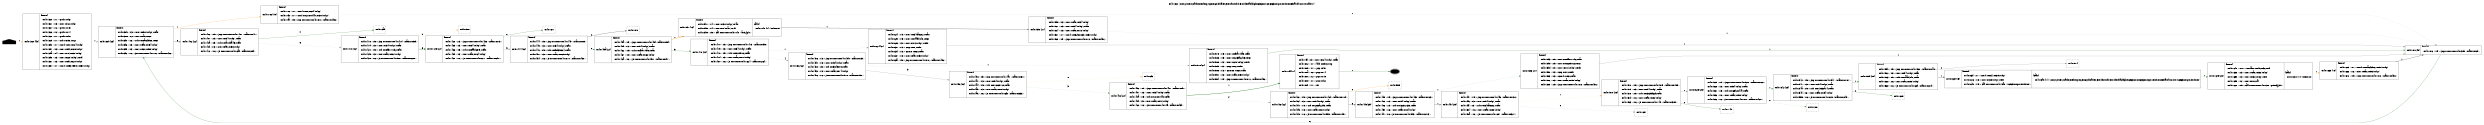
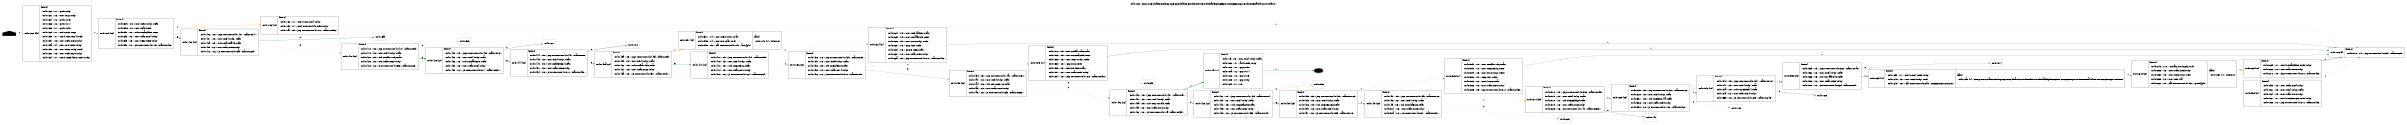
edge "0x4015b1 [13]" -> "0x4015be [21]": removed, label "1"
edge "0x40181c [5]" -> "0x4013eb [23]": removed, label "6"
